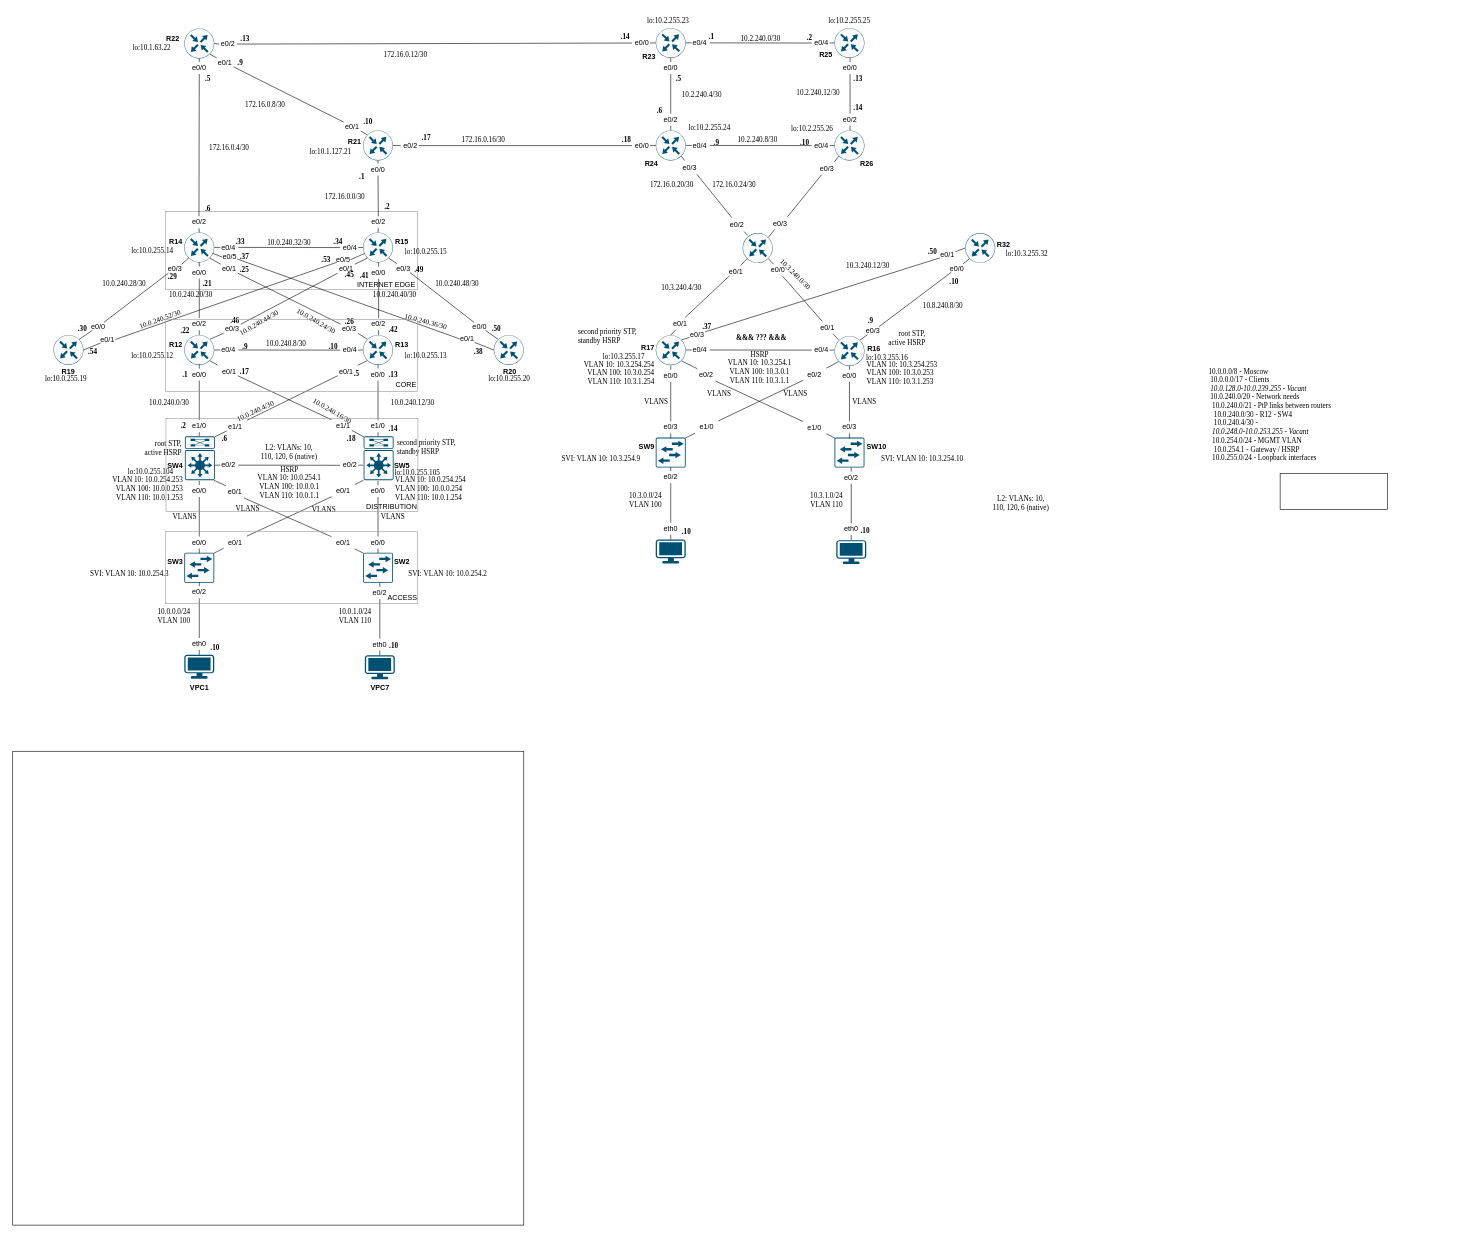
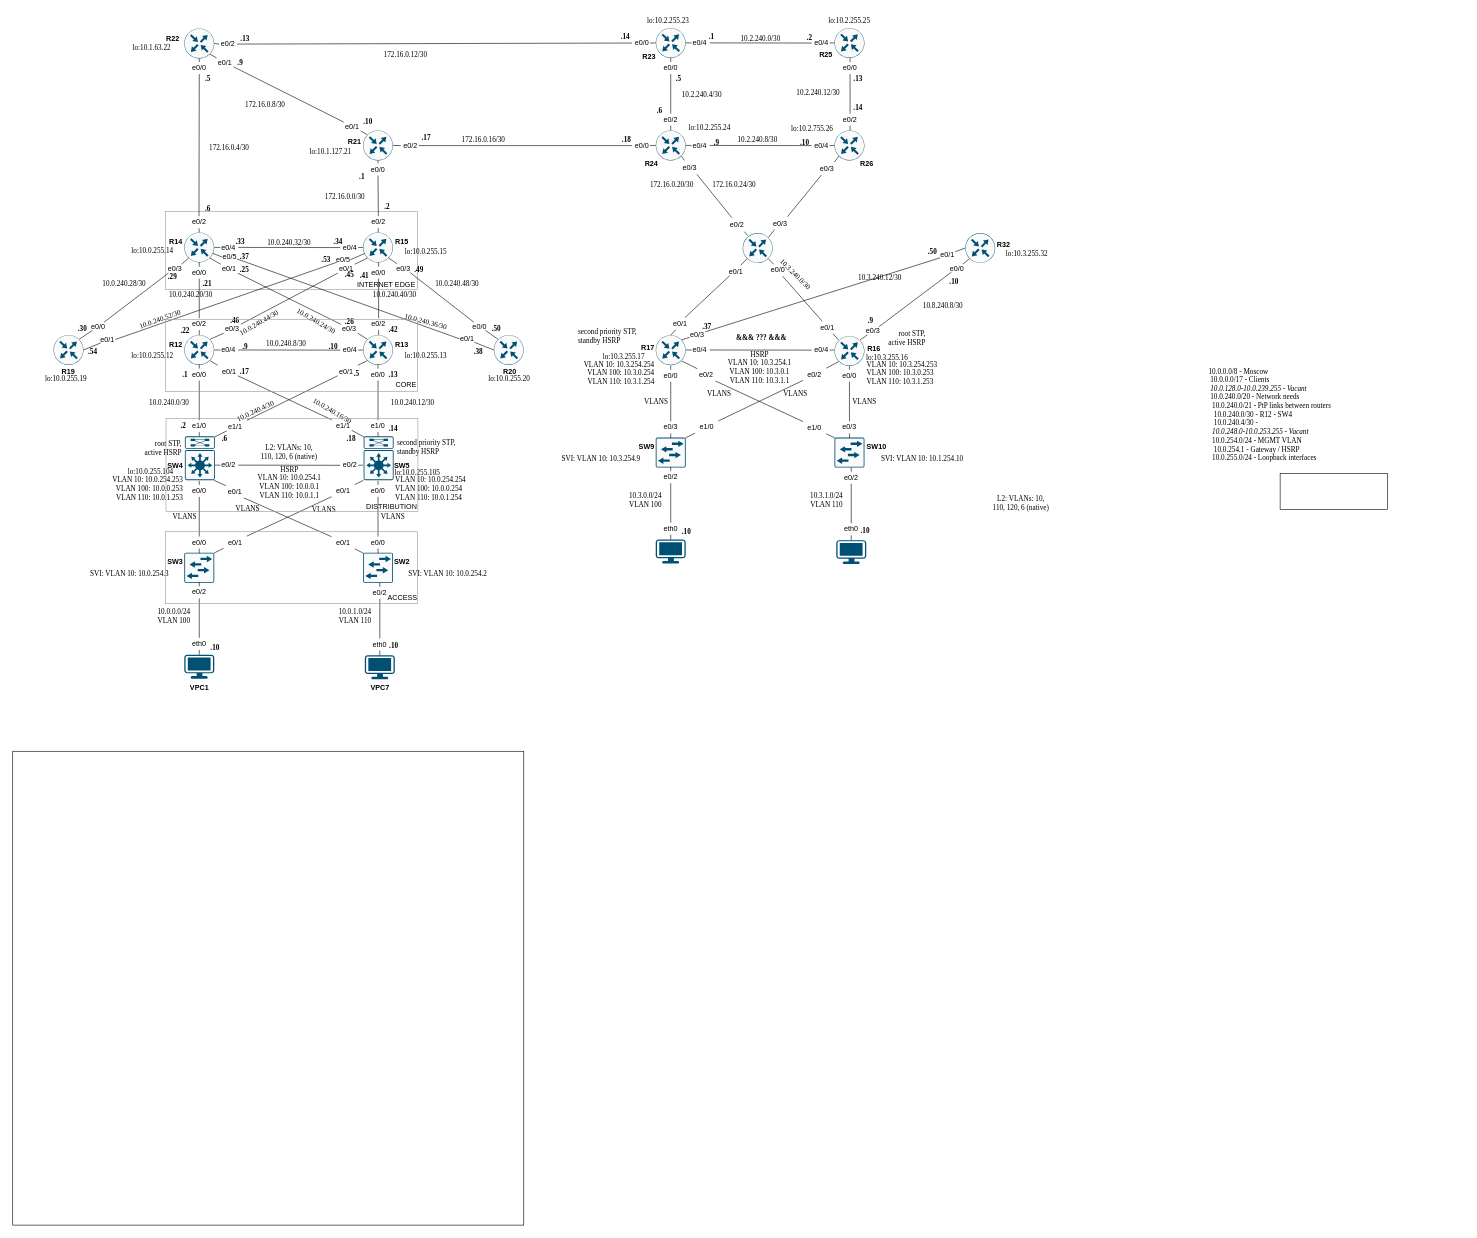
node "lo:10.2.255.26": label "lo:10.2.255.26" -> "lo:10.2.755.26"
node "10.3.240.12/30": moved (868, 266) -> (880, 278)
node "10.3.240.4/30": removed
node "SVI: VLAN 10: 10.3.254.10": label "SVI: VLAN 10: 10.3.254.10" -> "SVI: VLAN 10: 10.1.254.10"
